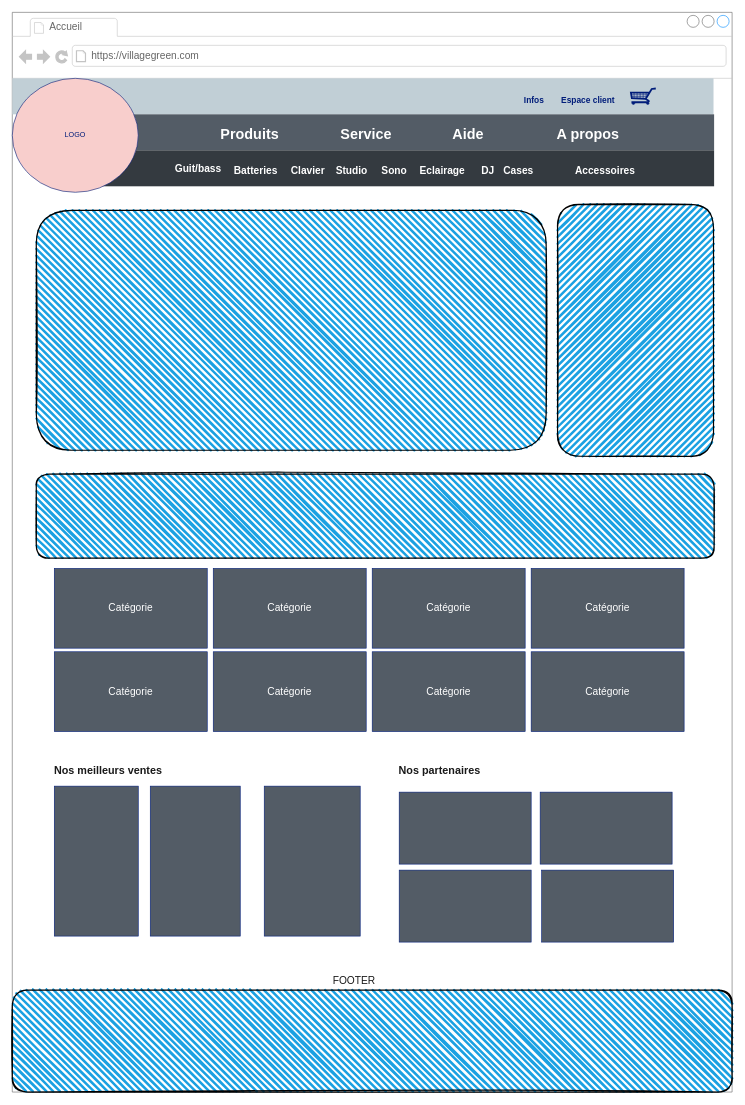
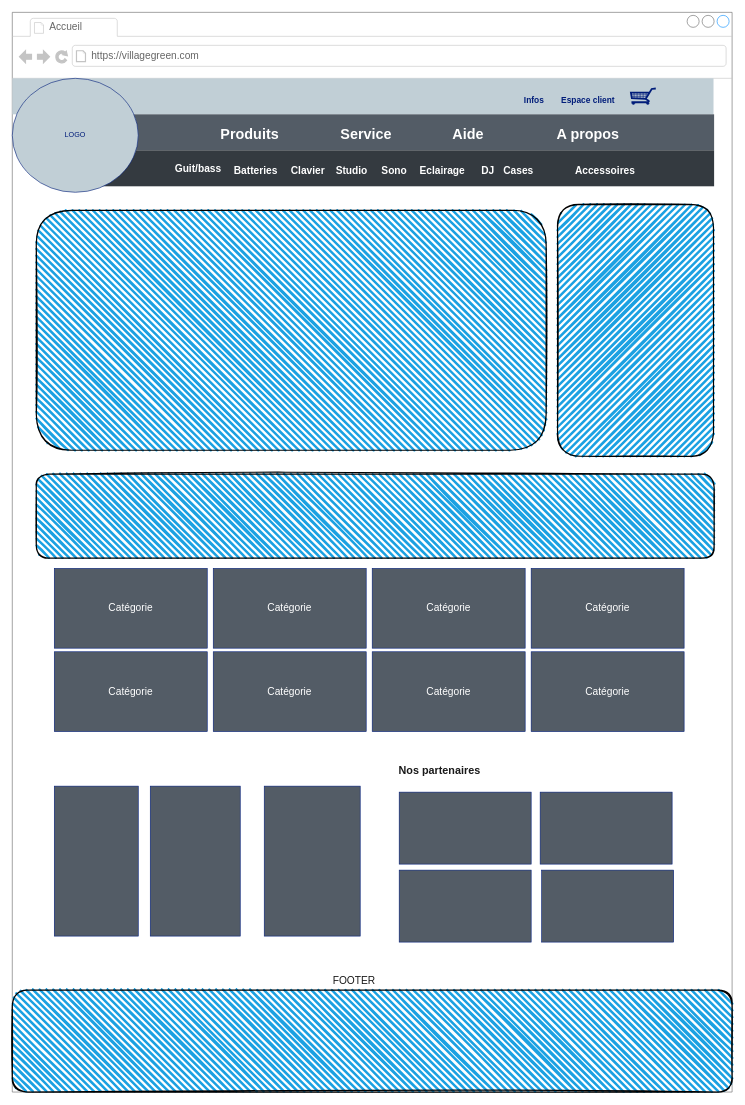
node "LOGO": fillcolor #f8cecc -> #c1cfd6
node "Nos meilleurs ventes": removed
